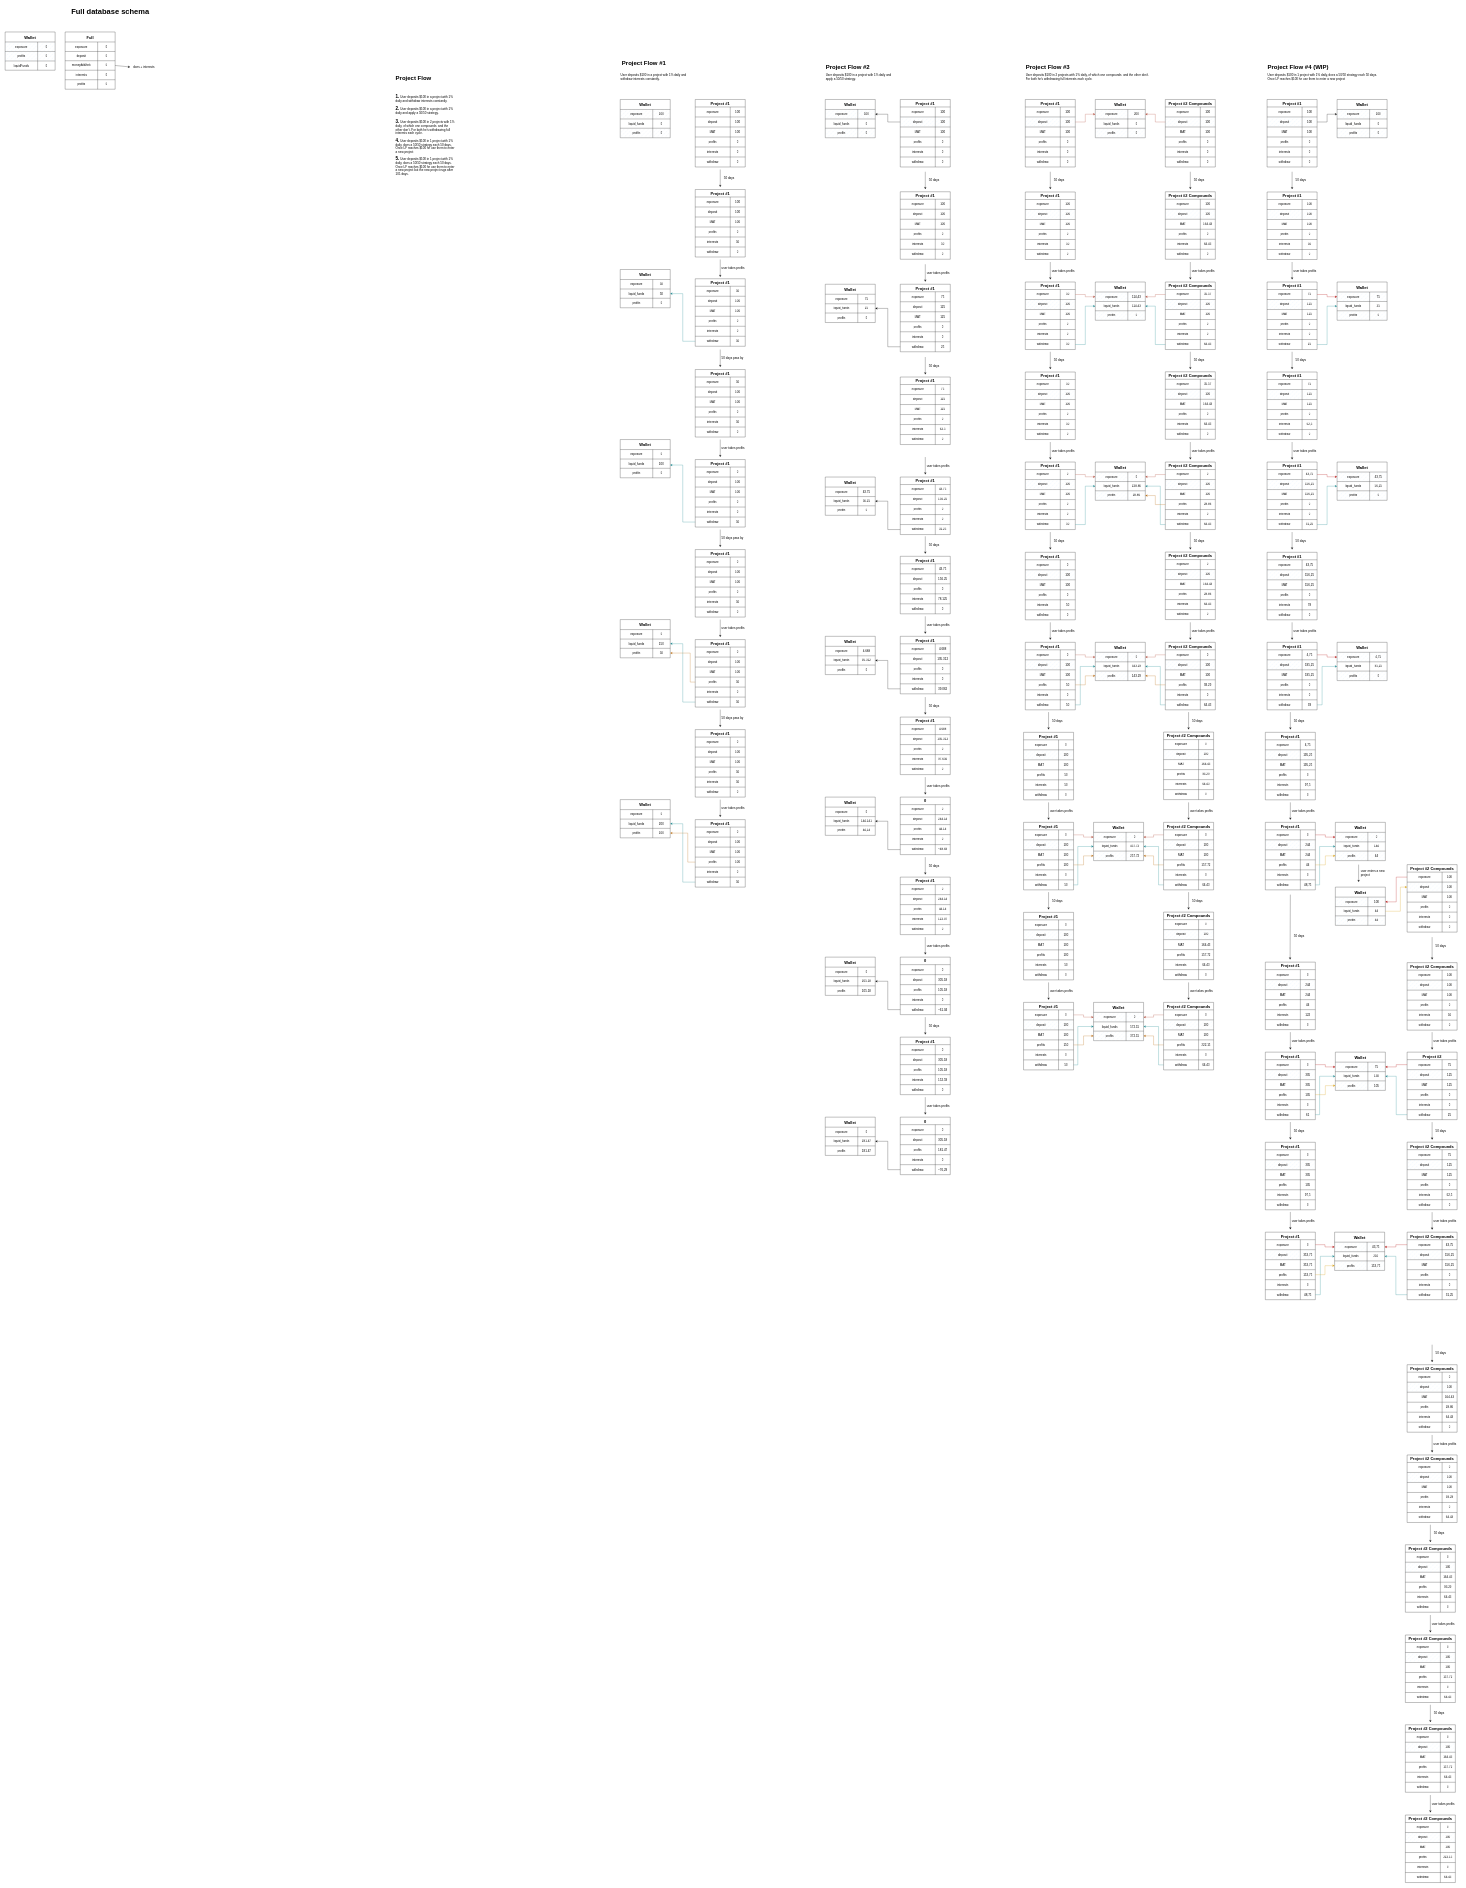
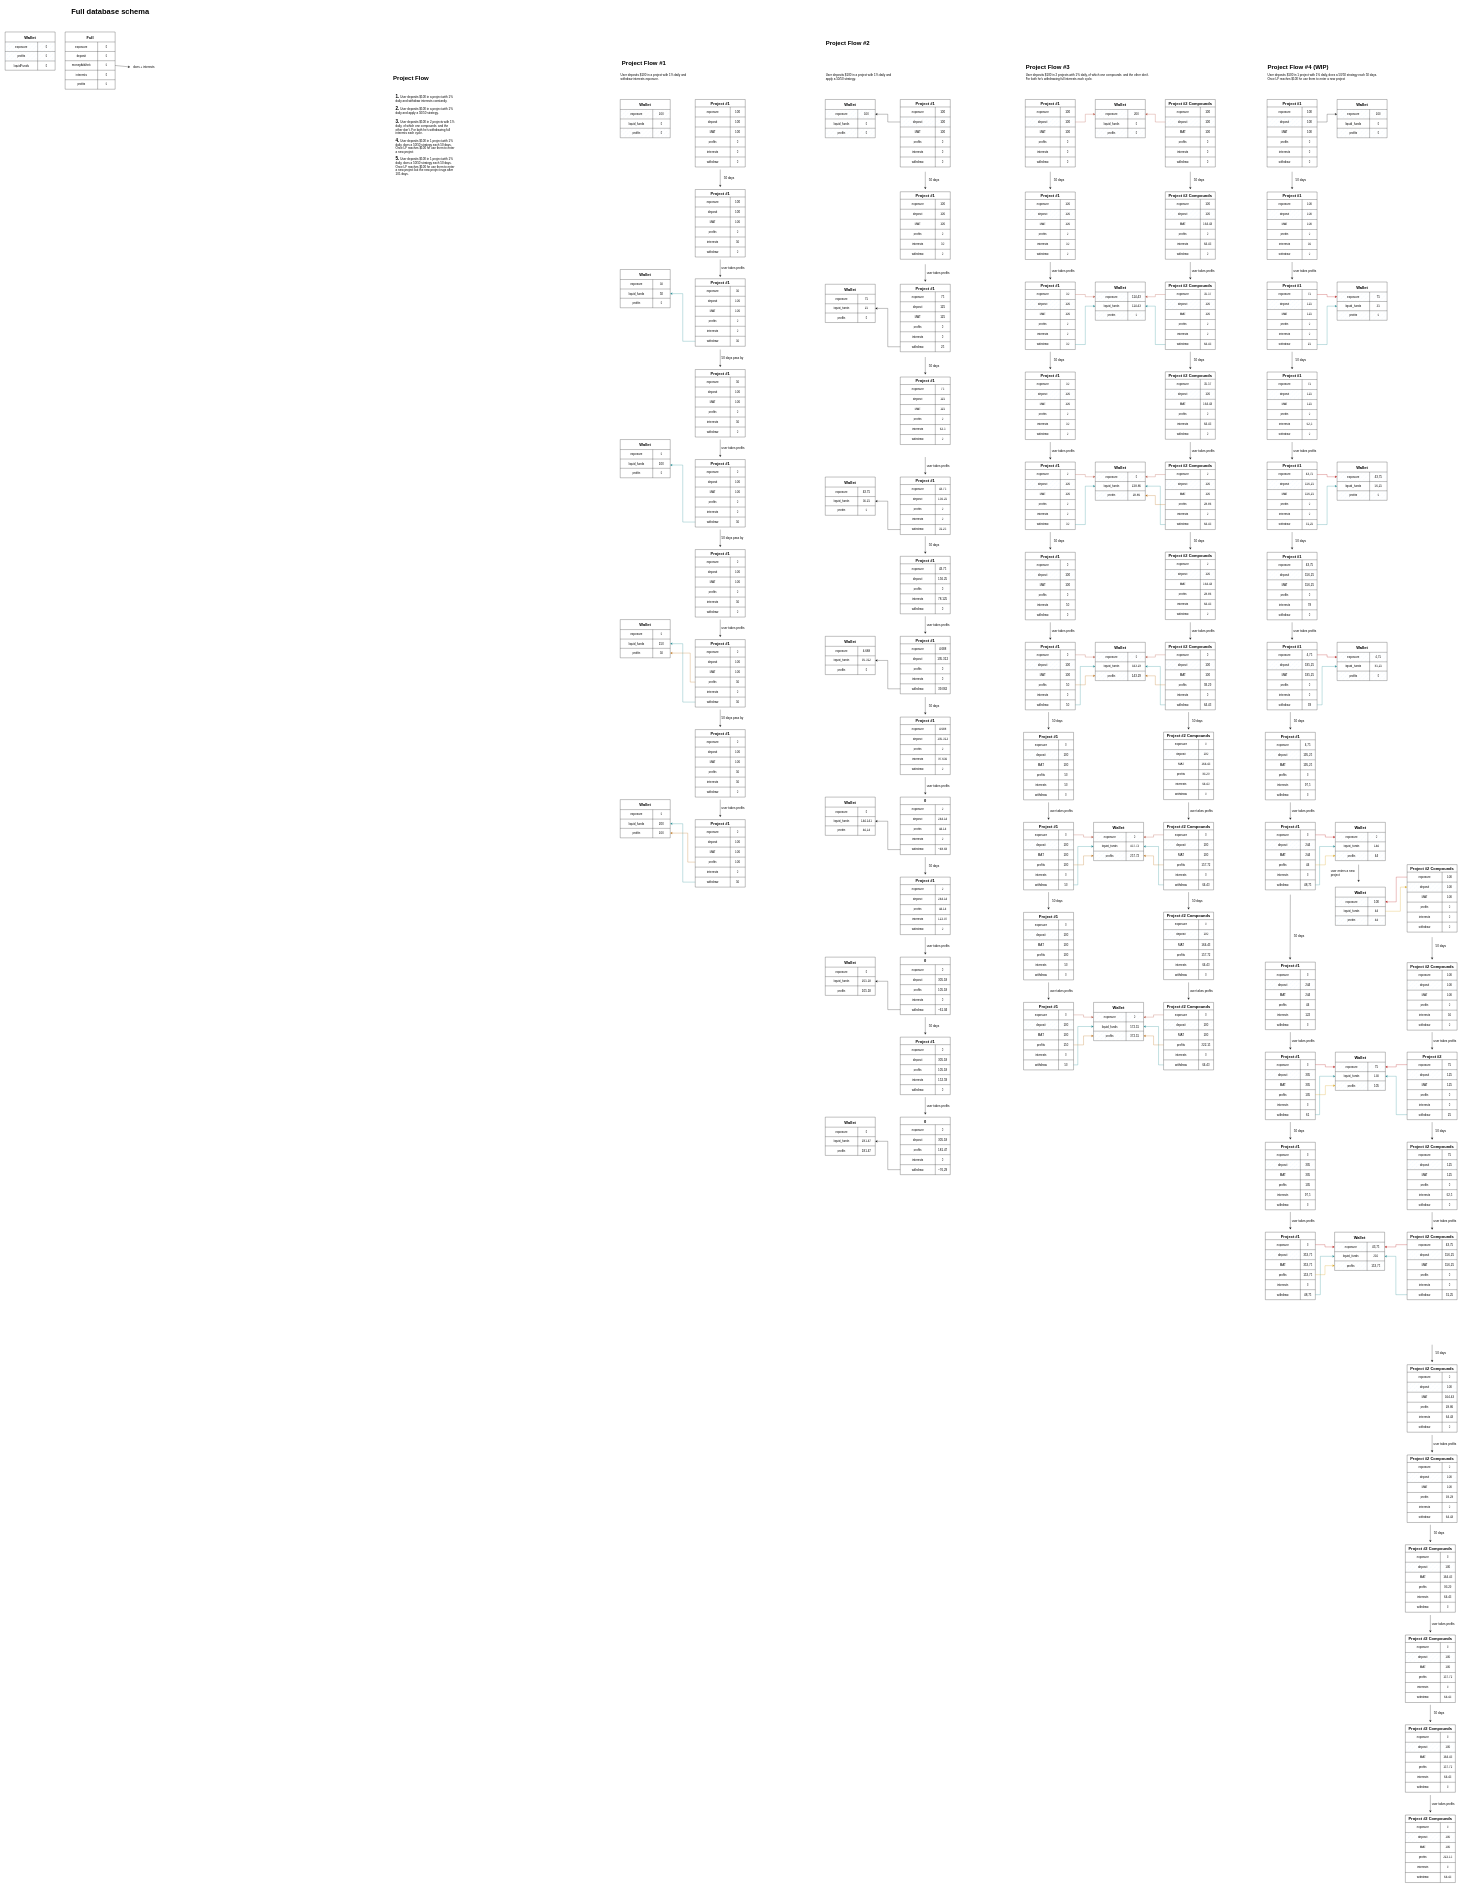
node "Project Flow #2": moved (850, 67) -> (850, 43)
node "User deposits $100 in a project with 1% daily and withdraw interests constantly.": label "User deposits $100 in a project with 1% daily and withdraw interests constantly." -> "User deposits $100 in a project with 1% daily and withdraw interests exposure."
node "Project Flow": moved (415, 78) -> (413, 78)
node "user enters a new project": moved (1375, 873) -> (1345, 873)
